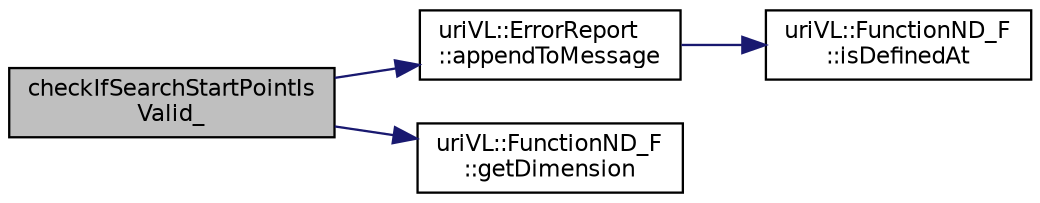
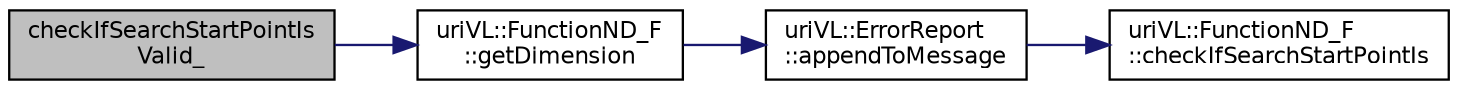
node "uriVL::FunctionND_F ::isDefinedAt": label "uriVL::FunctionND_F ::isDefinedAt" -> "uriVL::FunctionND_F ::checkIfSearchStartPointIs"
edge "checkIfSearchStartPointIs Valid_" -> "uriVL::ErrorReport ::appendToMessage": now "uriVL::FunctionND_F ::getDimension" -> "uriVL::ErrorReport ::appendToMessage"
